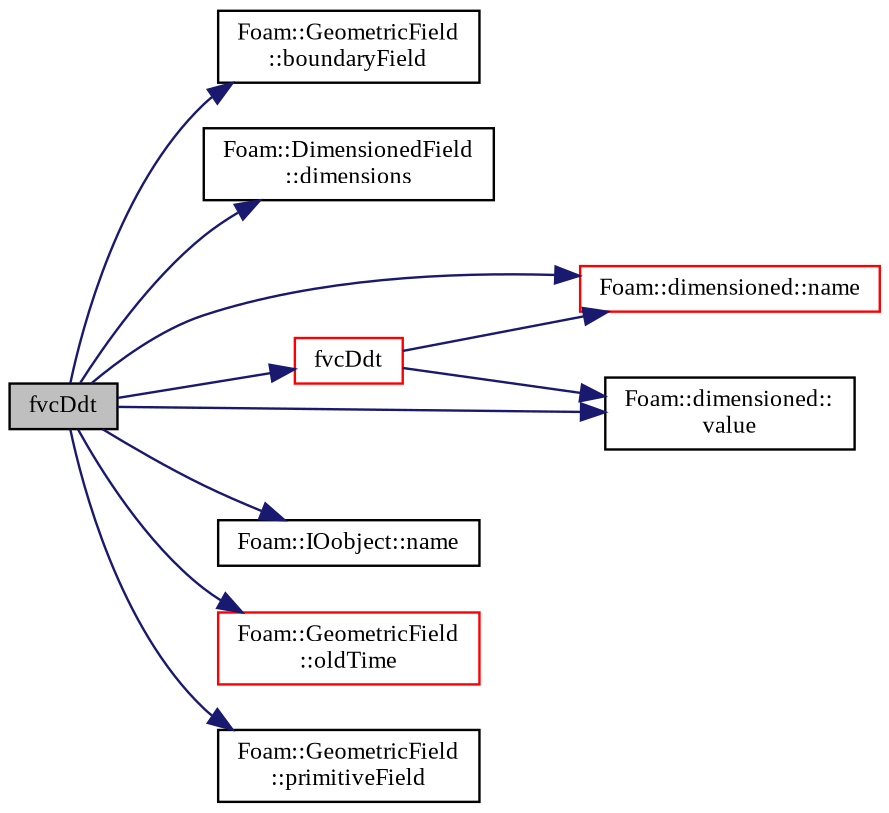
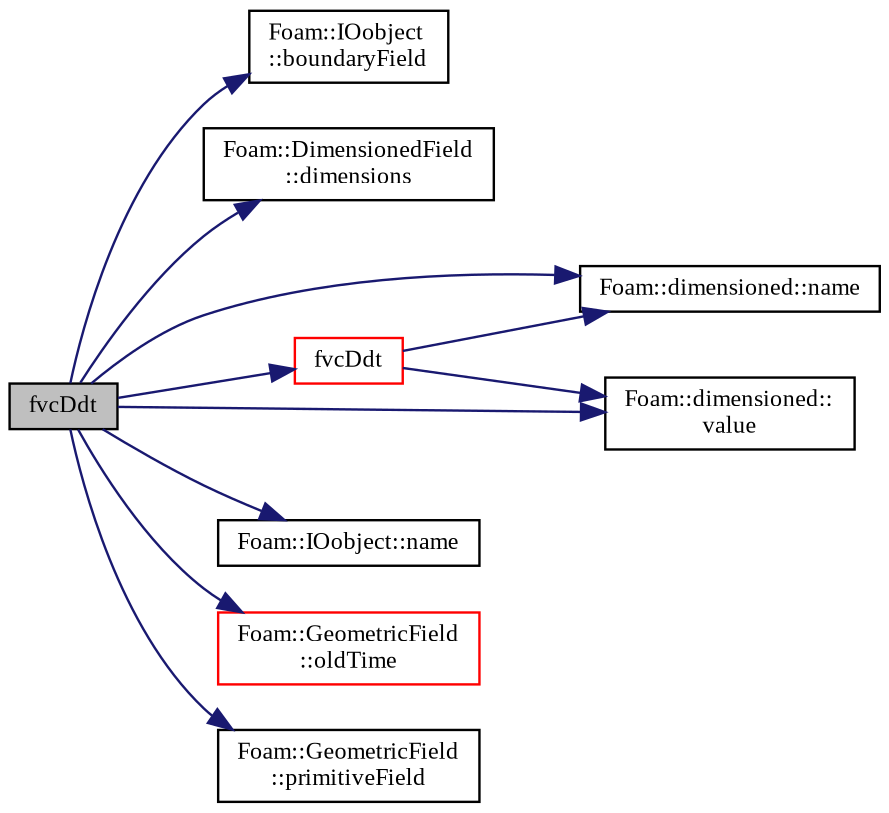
node "Foam::GeometricField ::boundaryField": label "Foam::GeometricField ::boundaryField" -> "Foam::IOobject ::boundaryField"
node "Foam::dimensioned::name": color red -> black
